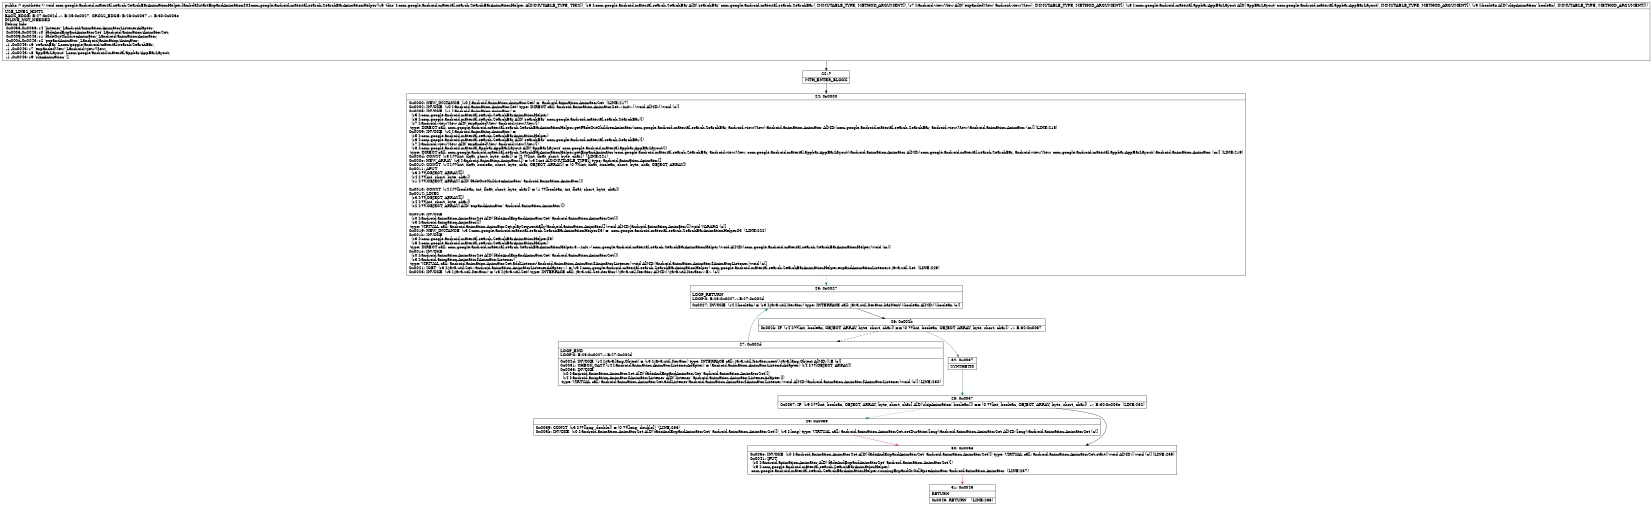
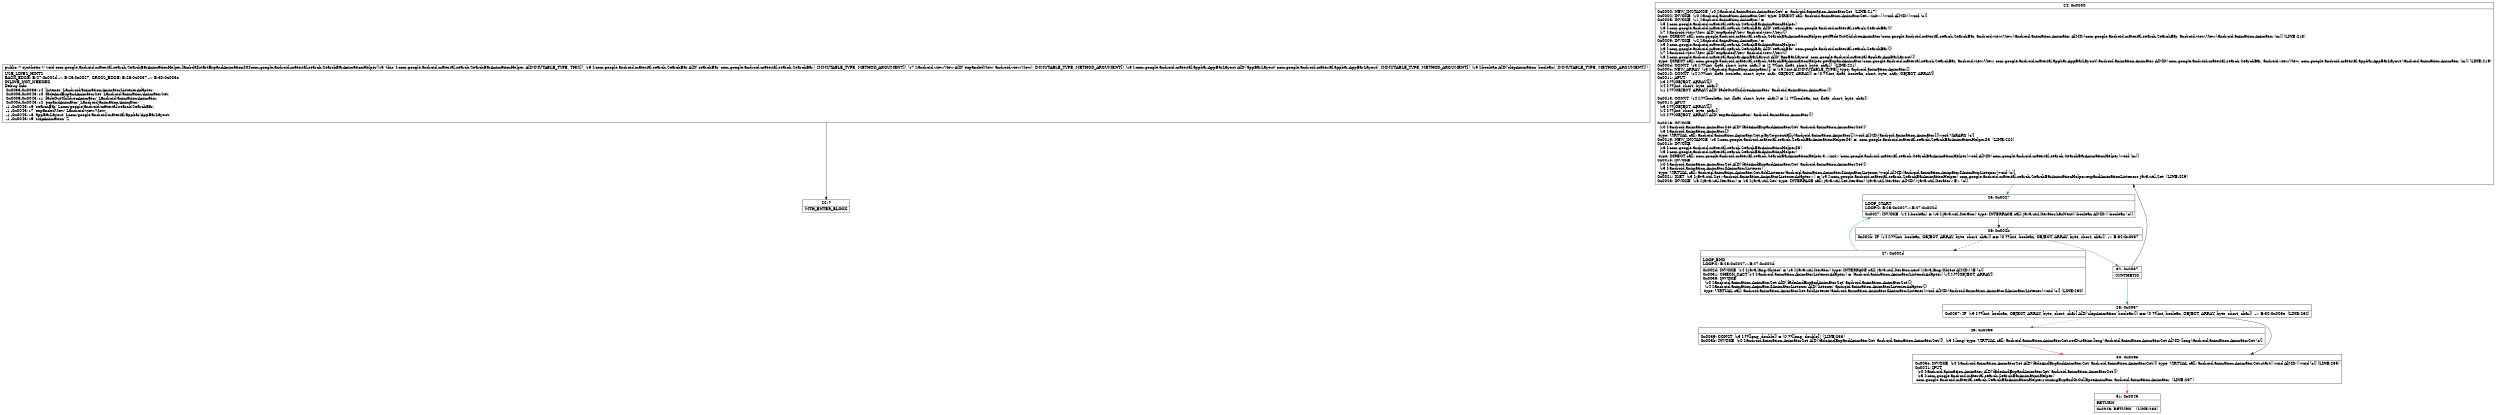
edge "22: ?" -> "24: 0x0000": now "32: 0x0037" -> "24: 0x0000"
node "24: 0x0000": text "0x0014: LINES" -> "0x0014: APUT"
edge "24: 0x0000" -> "25: 0x0027": style dashed -> solid
node "25: 0x0027": text "LOOP_RETURN" -> "LOOP_START"
